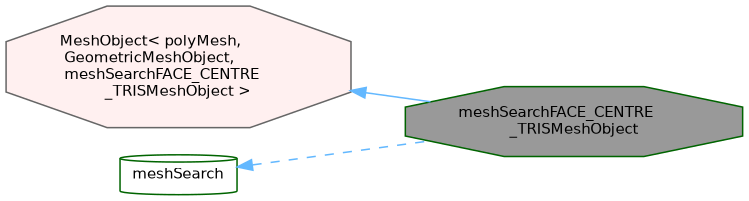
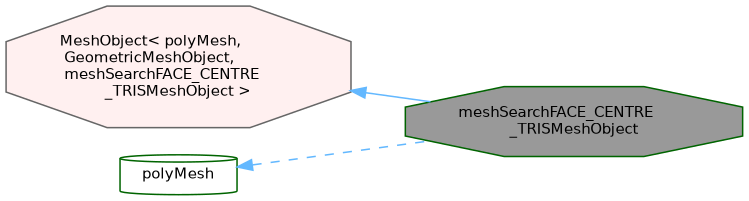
node "meshSearch": label "meshSearch" -> "polyMesh"
